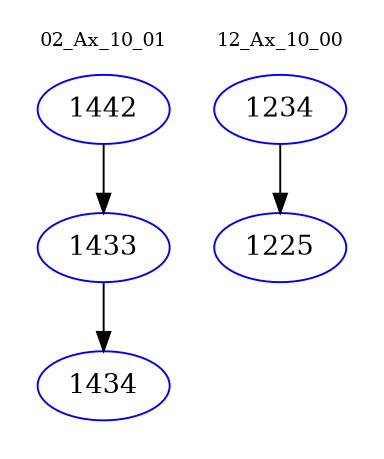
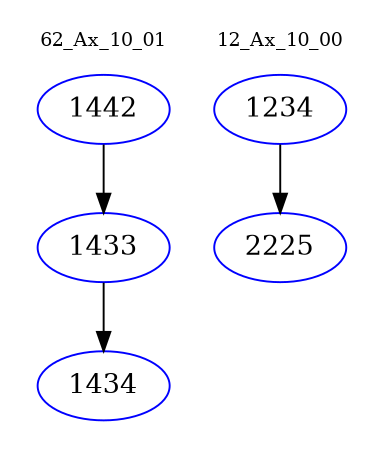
cluster "02_Ax_10_01": label "02_Ax_10_01" -> "62_Ax_10_01"
node "1225": label "1225" -> "2225"
